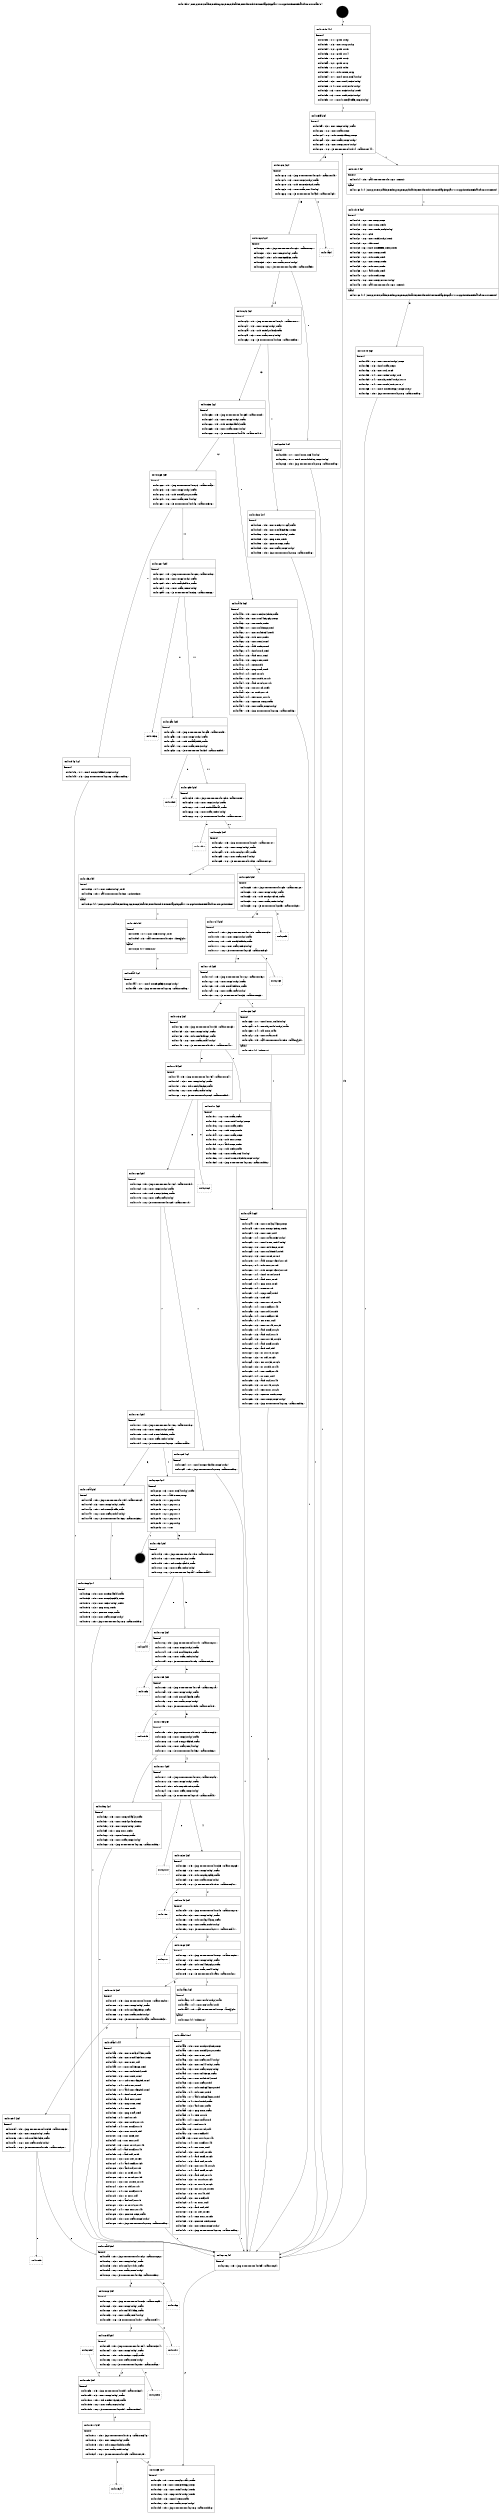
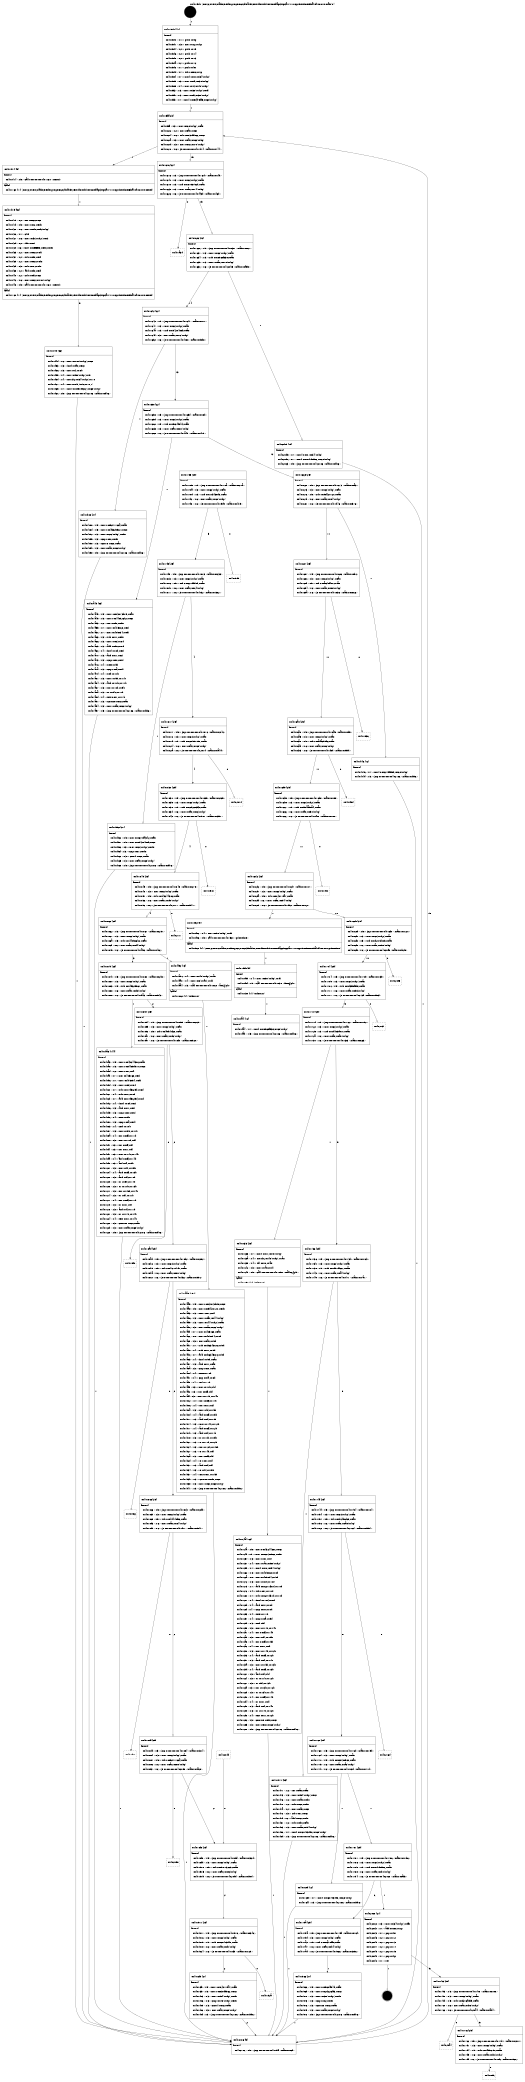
edge "0x401704 [25]" -> "0x40171d [25]": label " 10" -> " 5"
edge "0x4017cc [25]" -> "0x4017e5 [25]": removed, label "5"
edge "0x402186 [5]" -> "0x401cf9 [27]": reversed
